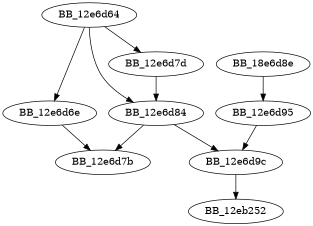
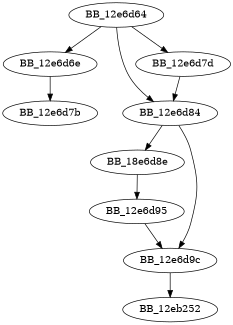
edge "BB_12e6d84" -> "BB_12e6d7b": now "BB_12e6d84" -> "BB_18e6d8e"
